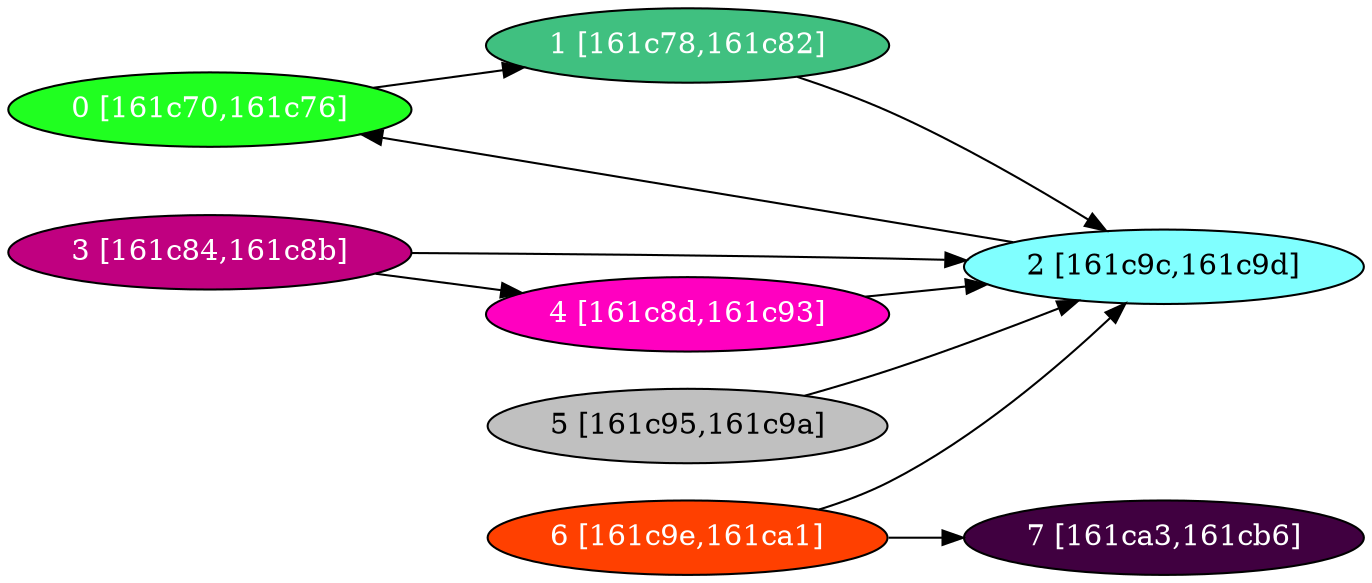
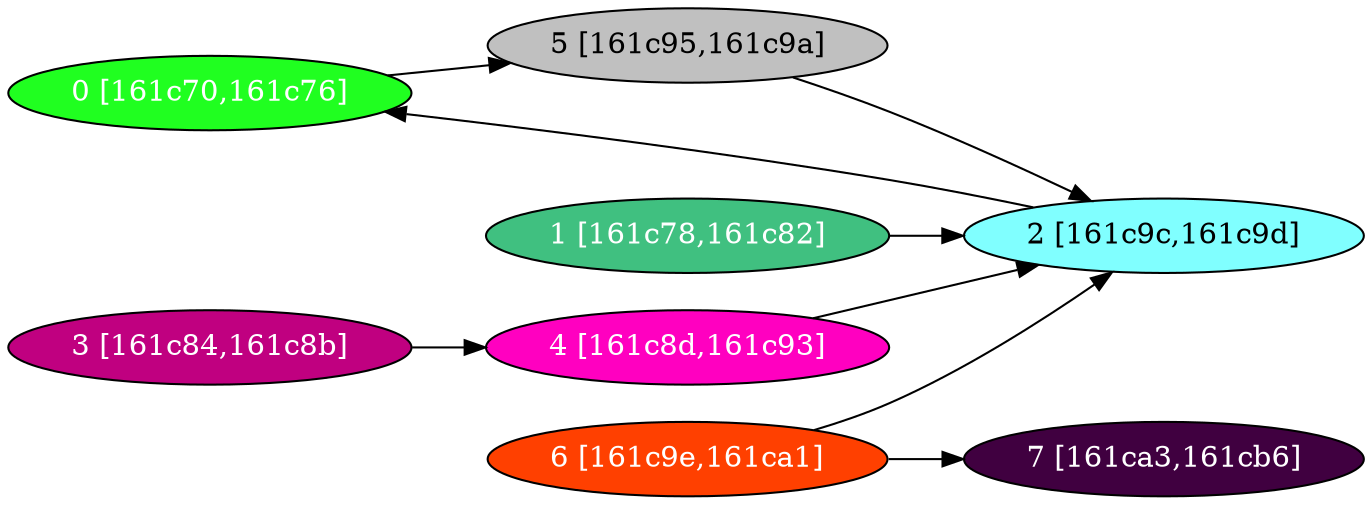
edge "0 [161c70,161c76]" -> "1 [161c78,161c82]": now "0 [161c70,161c76]" -> "5 [161c95,161c9a]"
edge "3 [161c84,161c8b]" -> "2 [161c9c,161c9d]": removed
